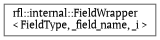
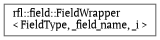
node "rfl::internal::FieldWrapper < FieldType, _field_name, _i >": label "rfl::internal::FieldWrapper < FieldType, _field_name, _i >" -> "rfl::field::FieldWrapper < FieldType, _field_name, _i >"
